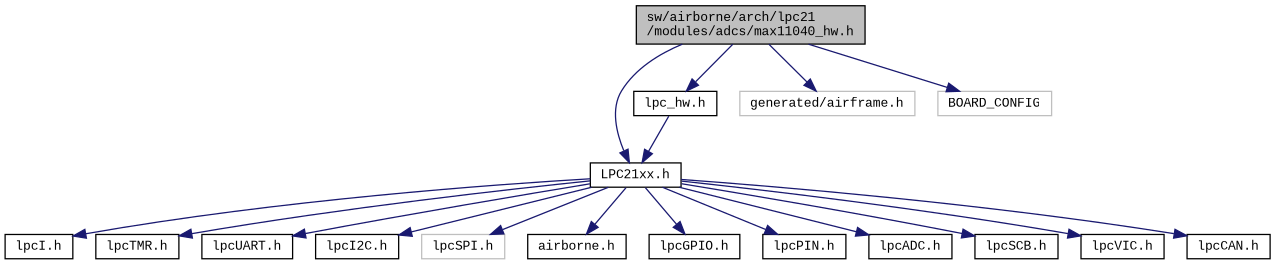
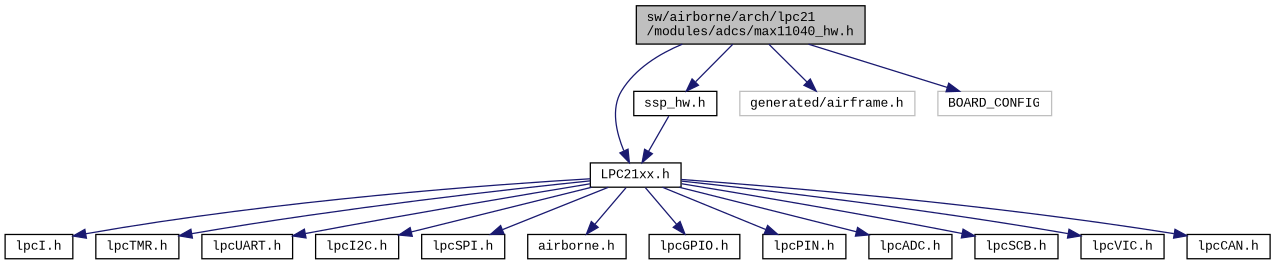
node "lpc_hw.h": label "lpc_hw.h" -> "ssp_hw.h"
node "lpcSPI.h": color grey75 -> black
